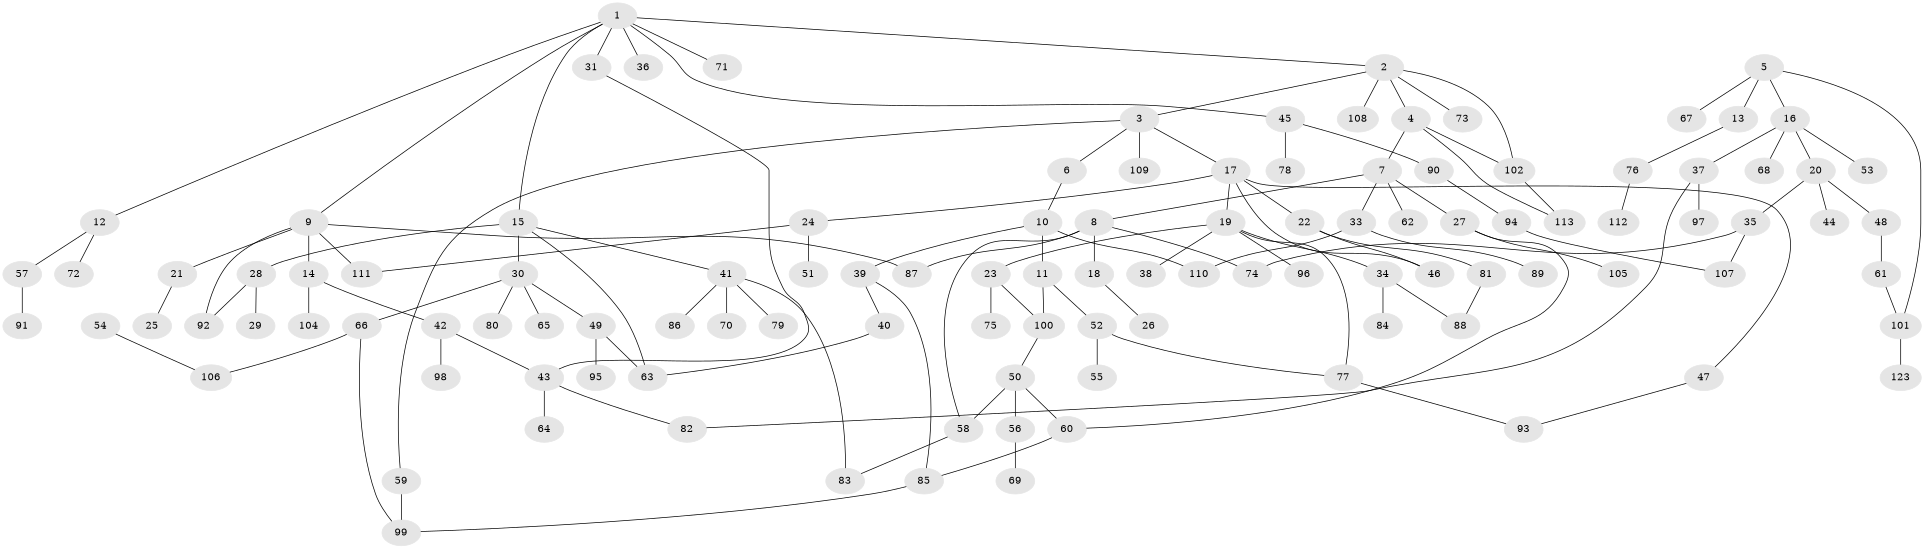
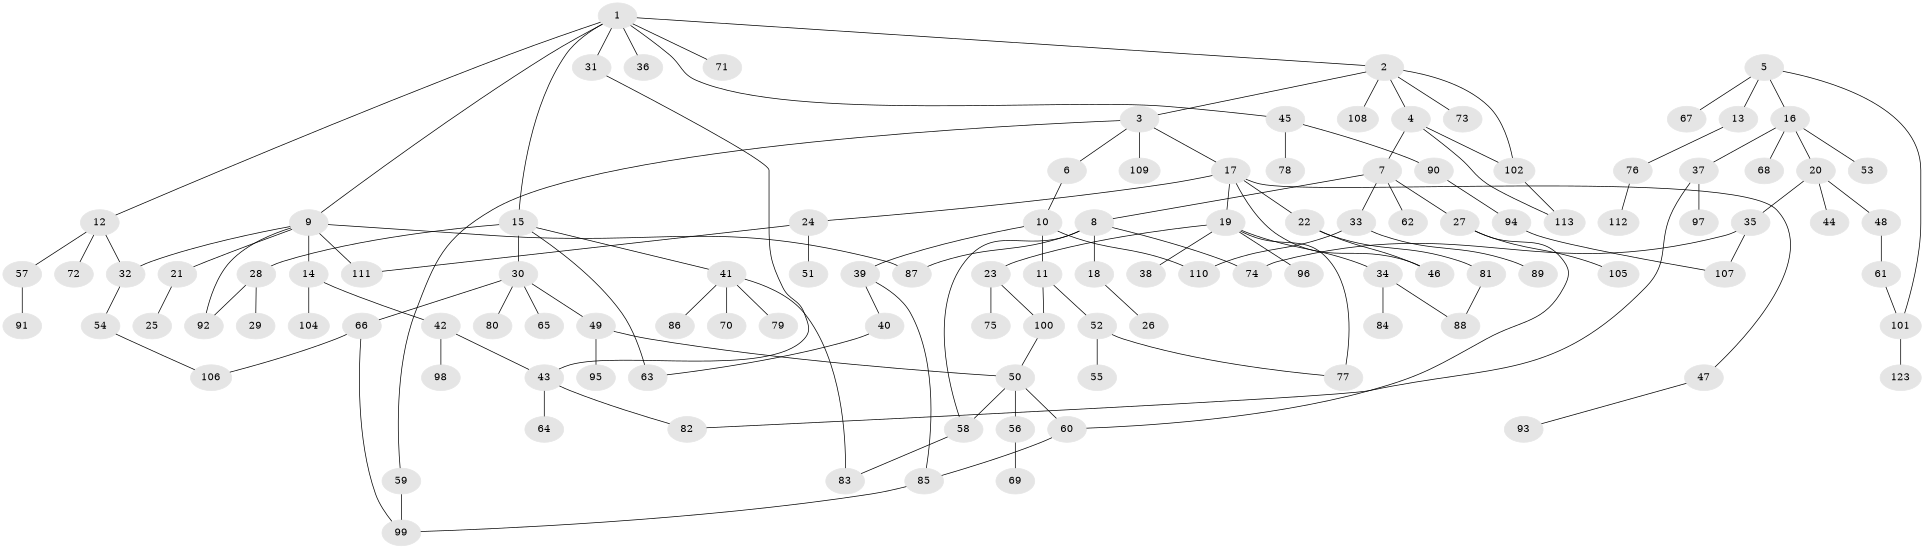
node "32": added
edge "49" -- "63": now "49" -- "50"
edge "77" -- "93": removed
